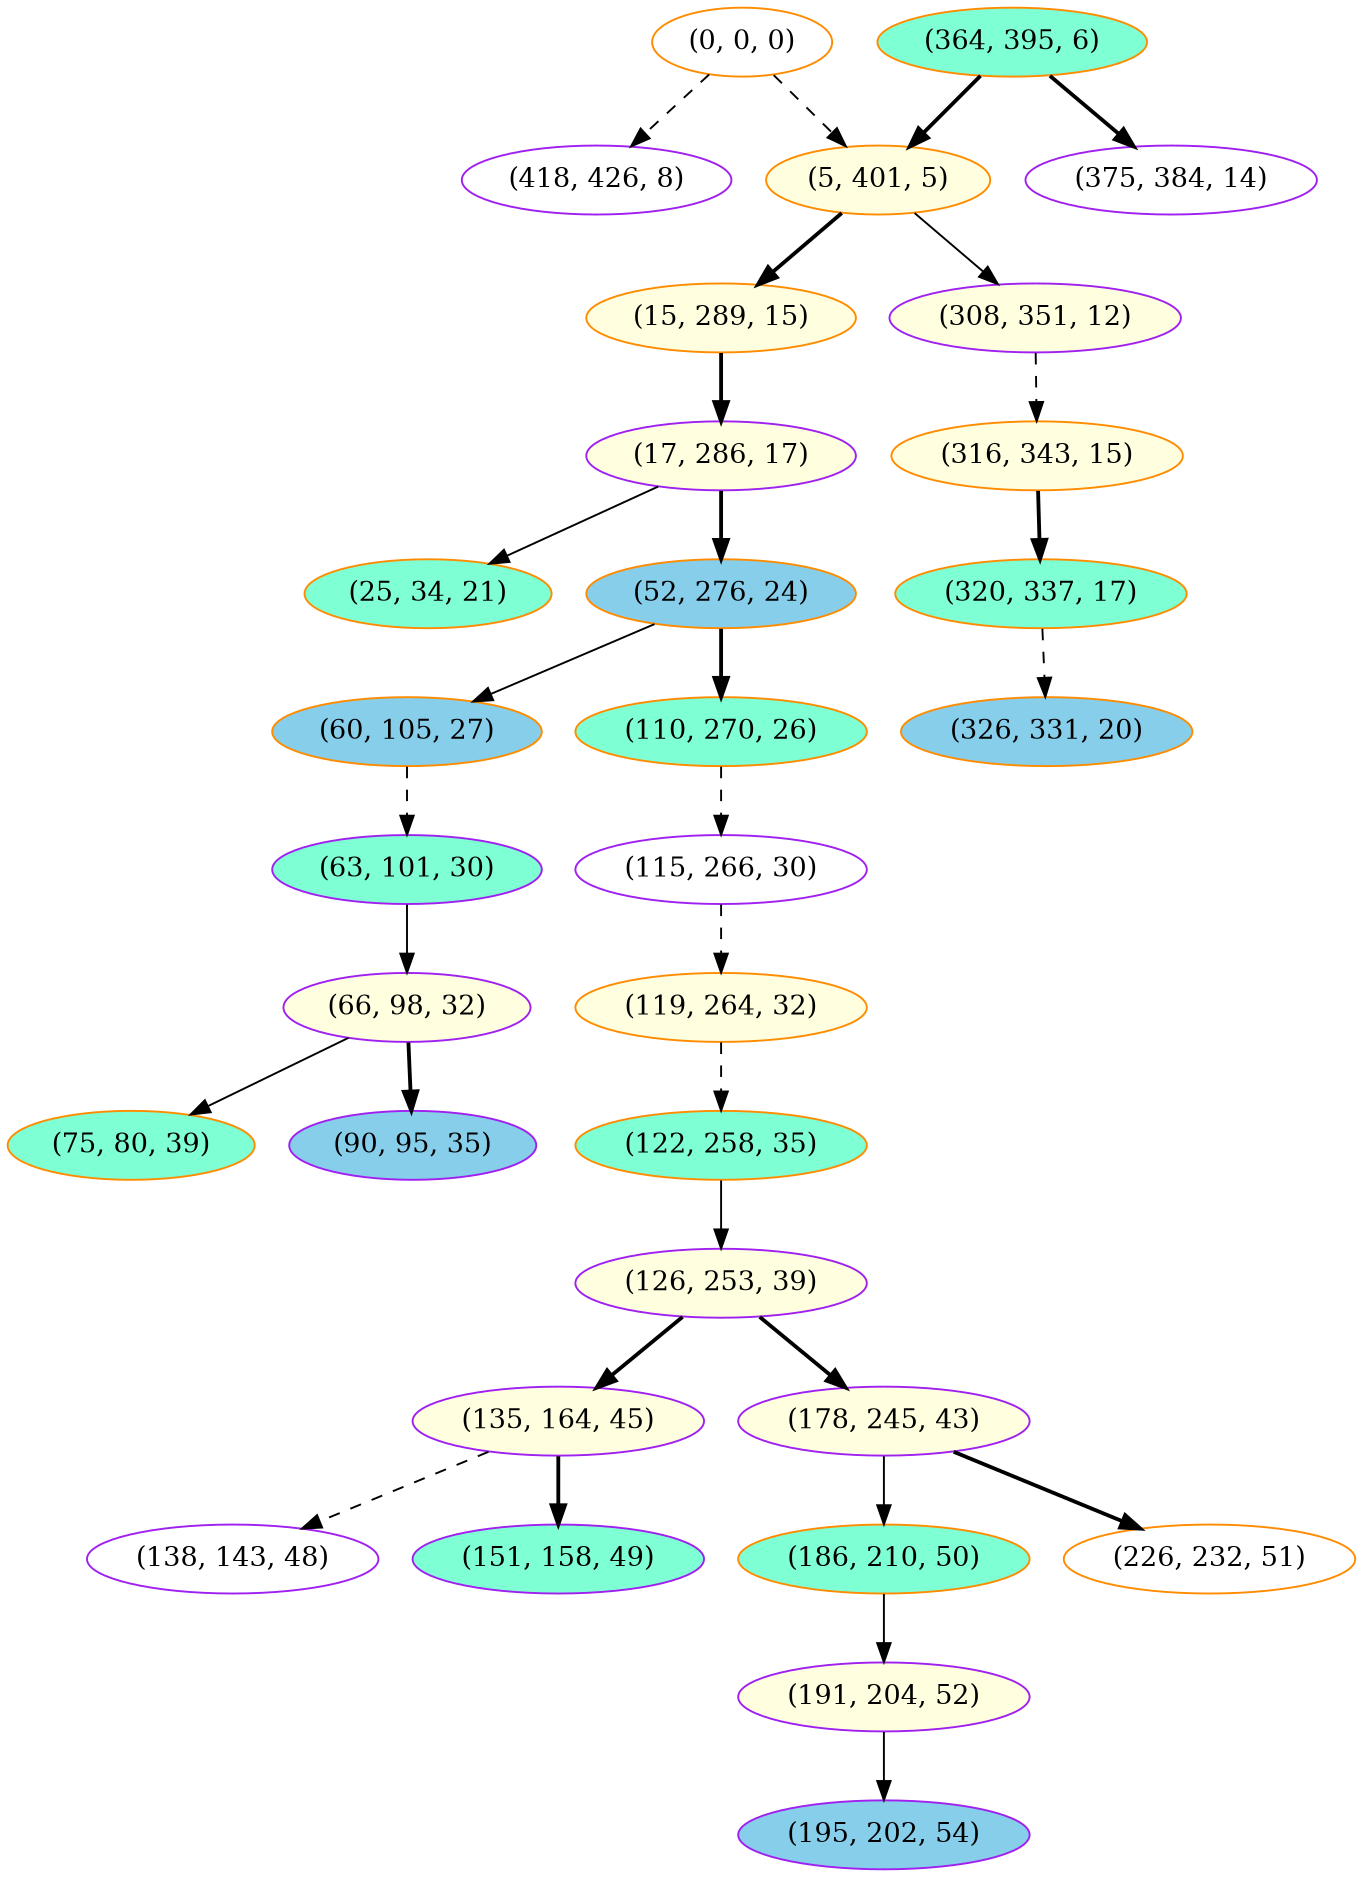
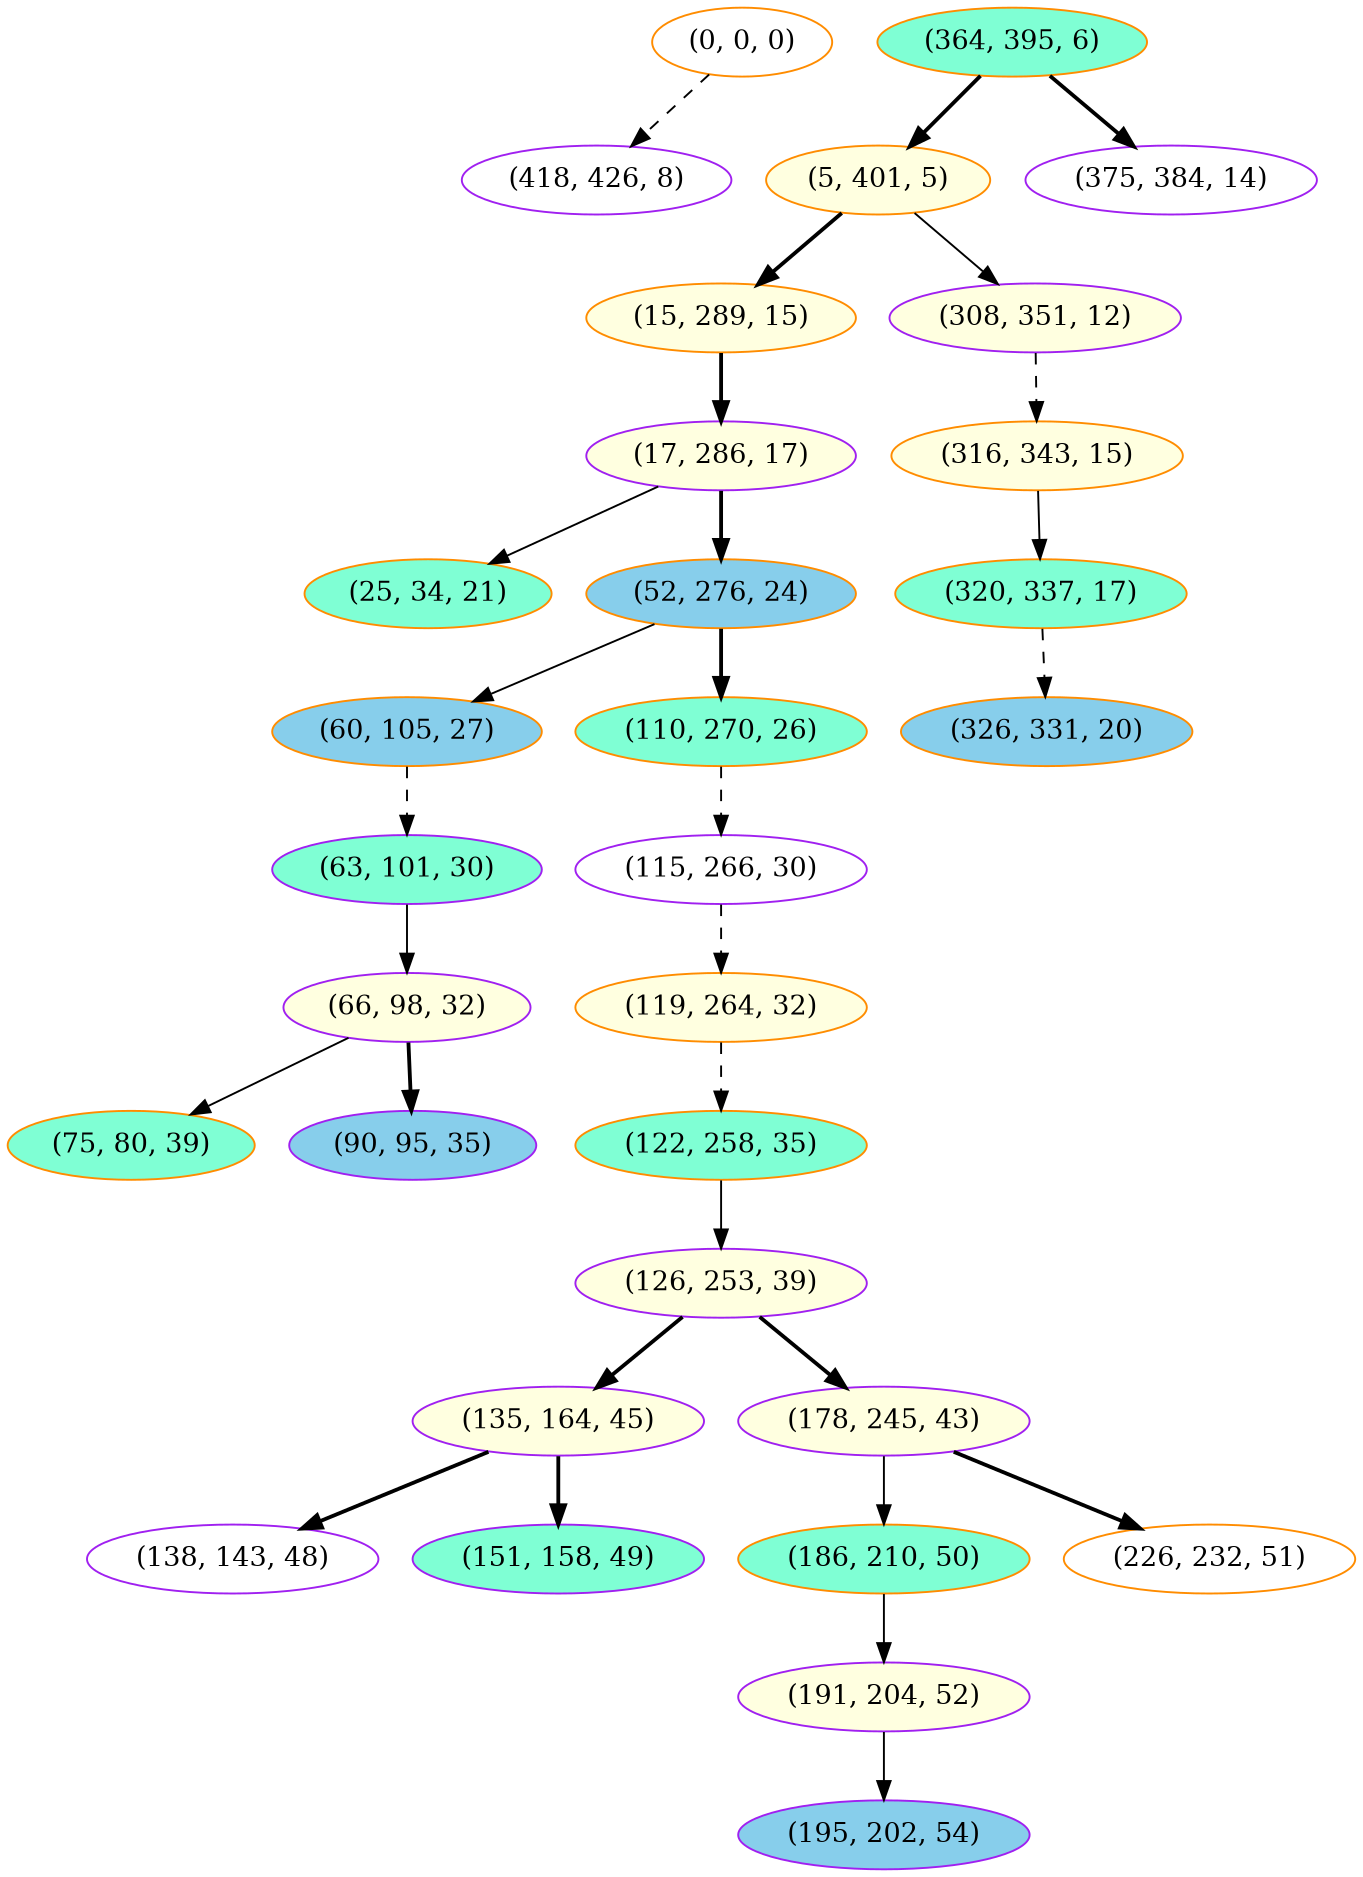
edge "(0, 0, 0)" -> "(5, 401, 5)": removed
edge "(316, 343, 15)" -> "(320, 337, 17)": style bold -> solid
edge "(135, 164, 45)" -> "(138, 143, 48)": style dashed -> bold
